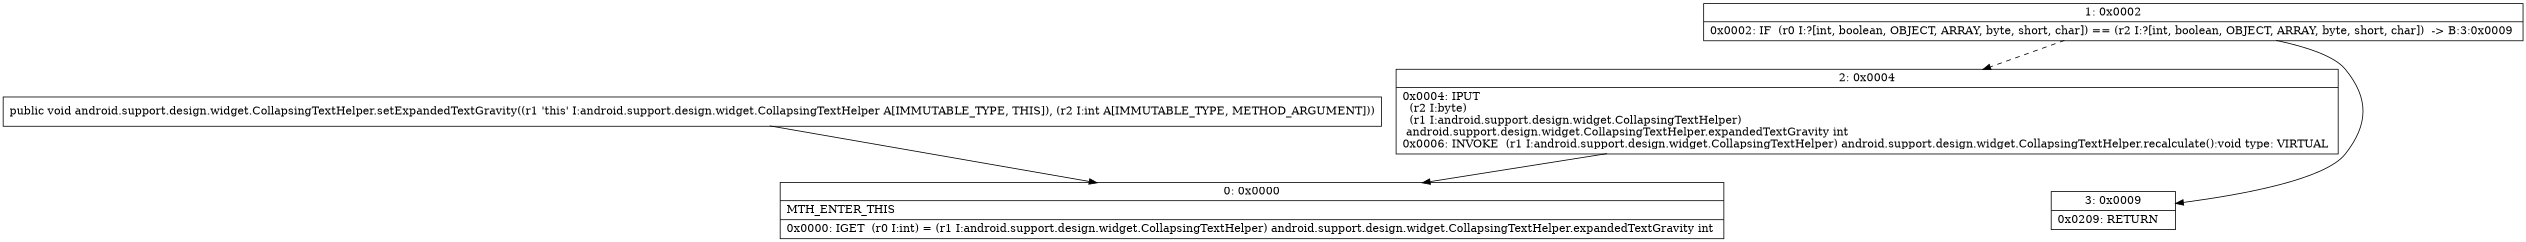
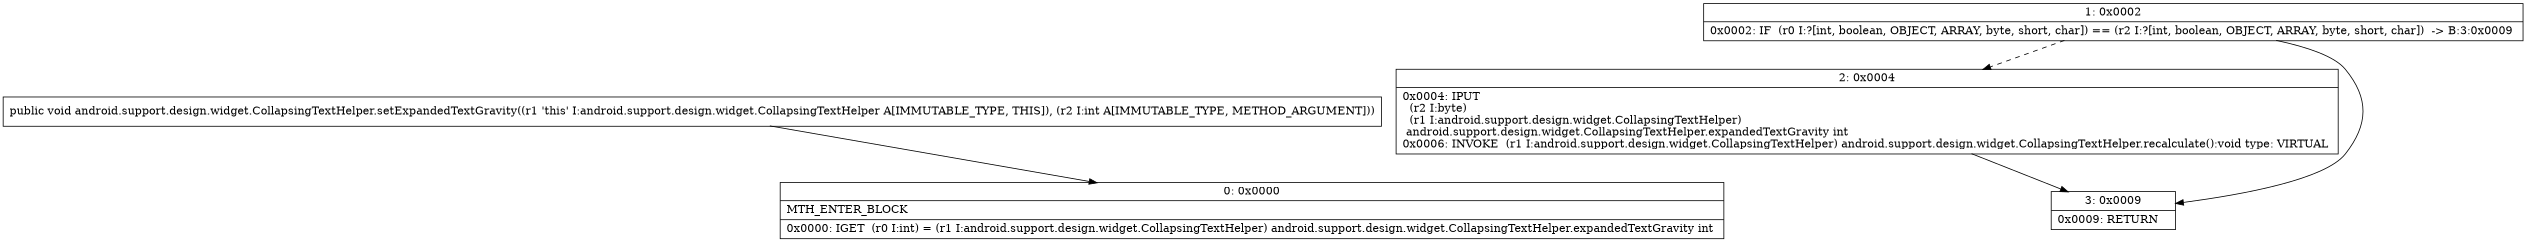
edge "2: 0x0004" -> "0: 0x0000": now "2: 0x0004" -> "3: 0x0009"
node "0: 0x0000": text "MTH_ENTER_THIS" -> "MTH_ENTER_BLOCK"
node "3: 0x0009": text "0x0209: RETURN" -> "0x0009: RETURN"
